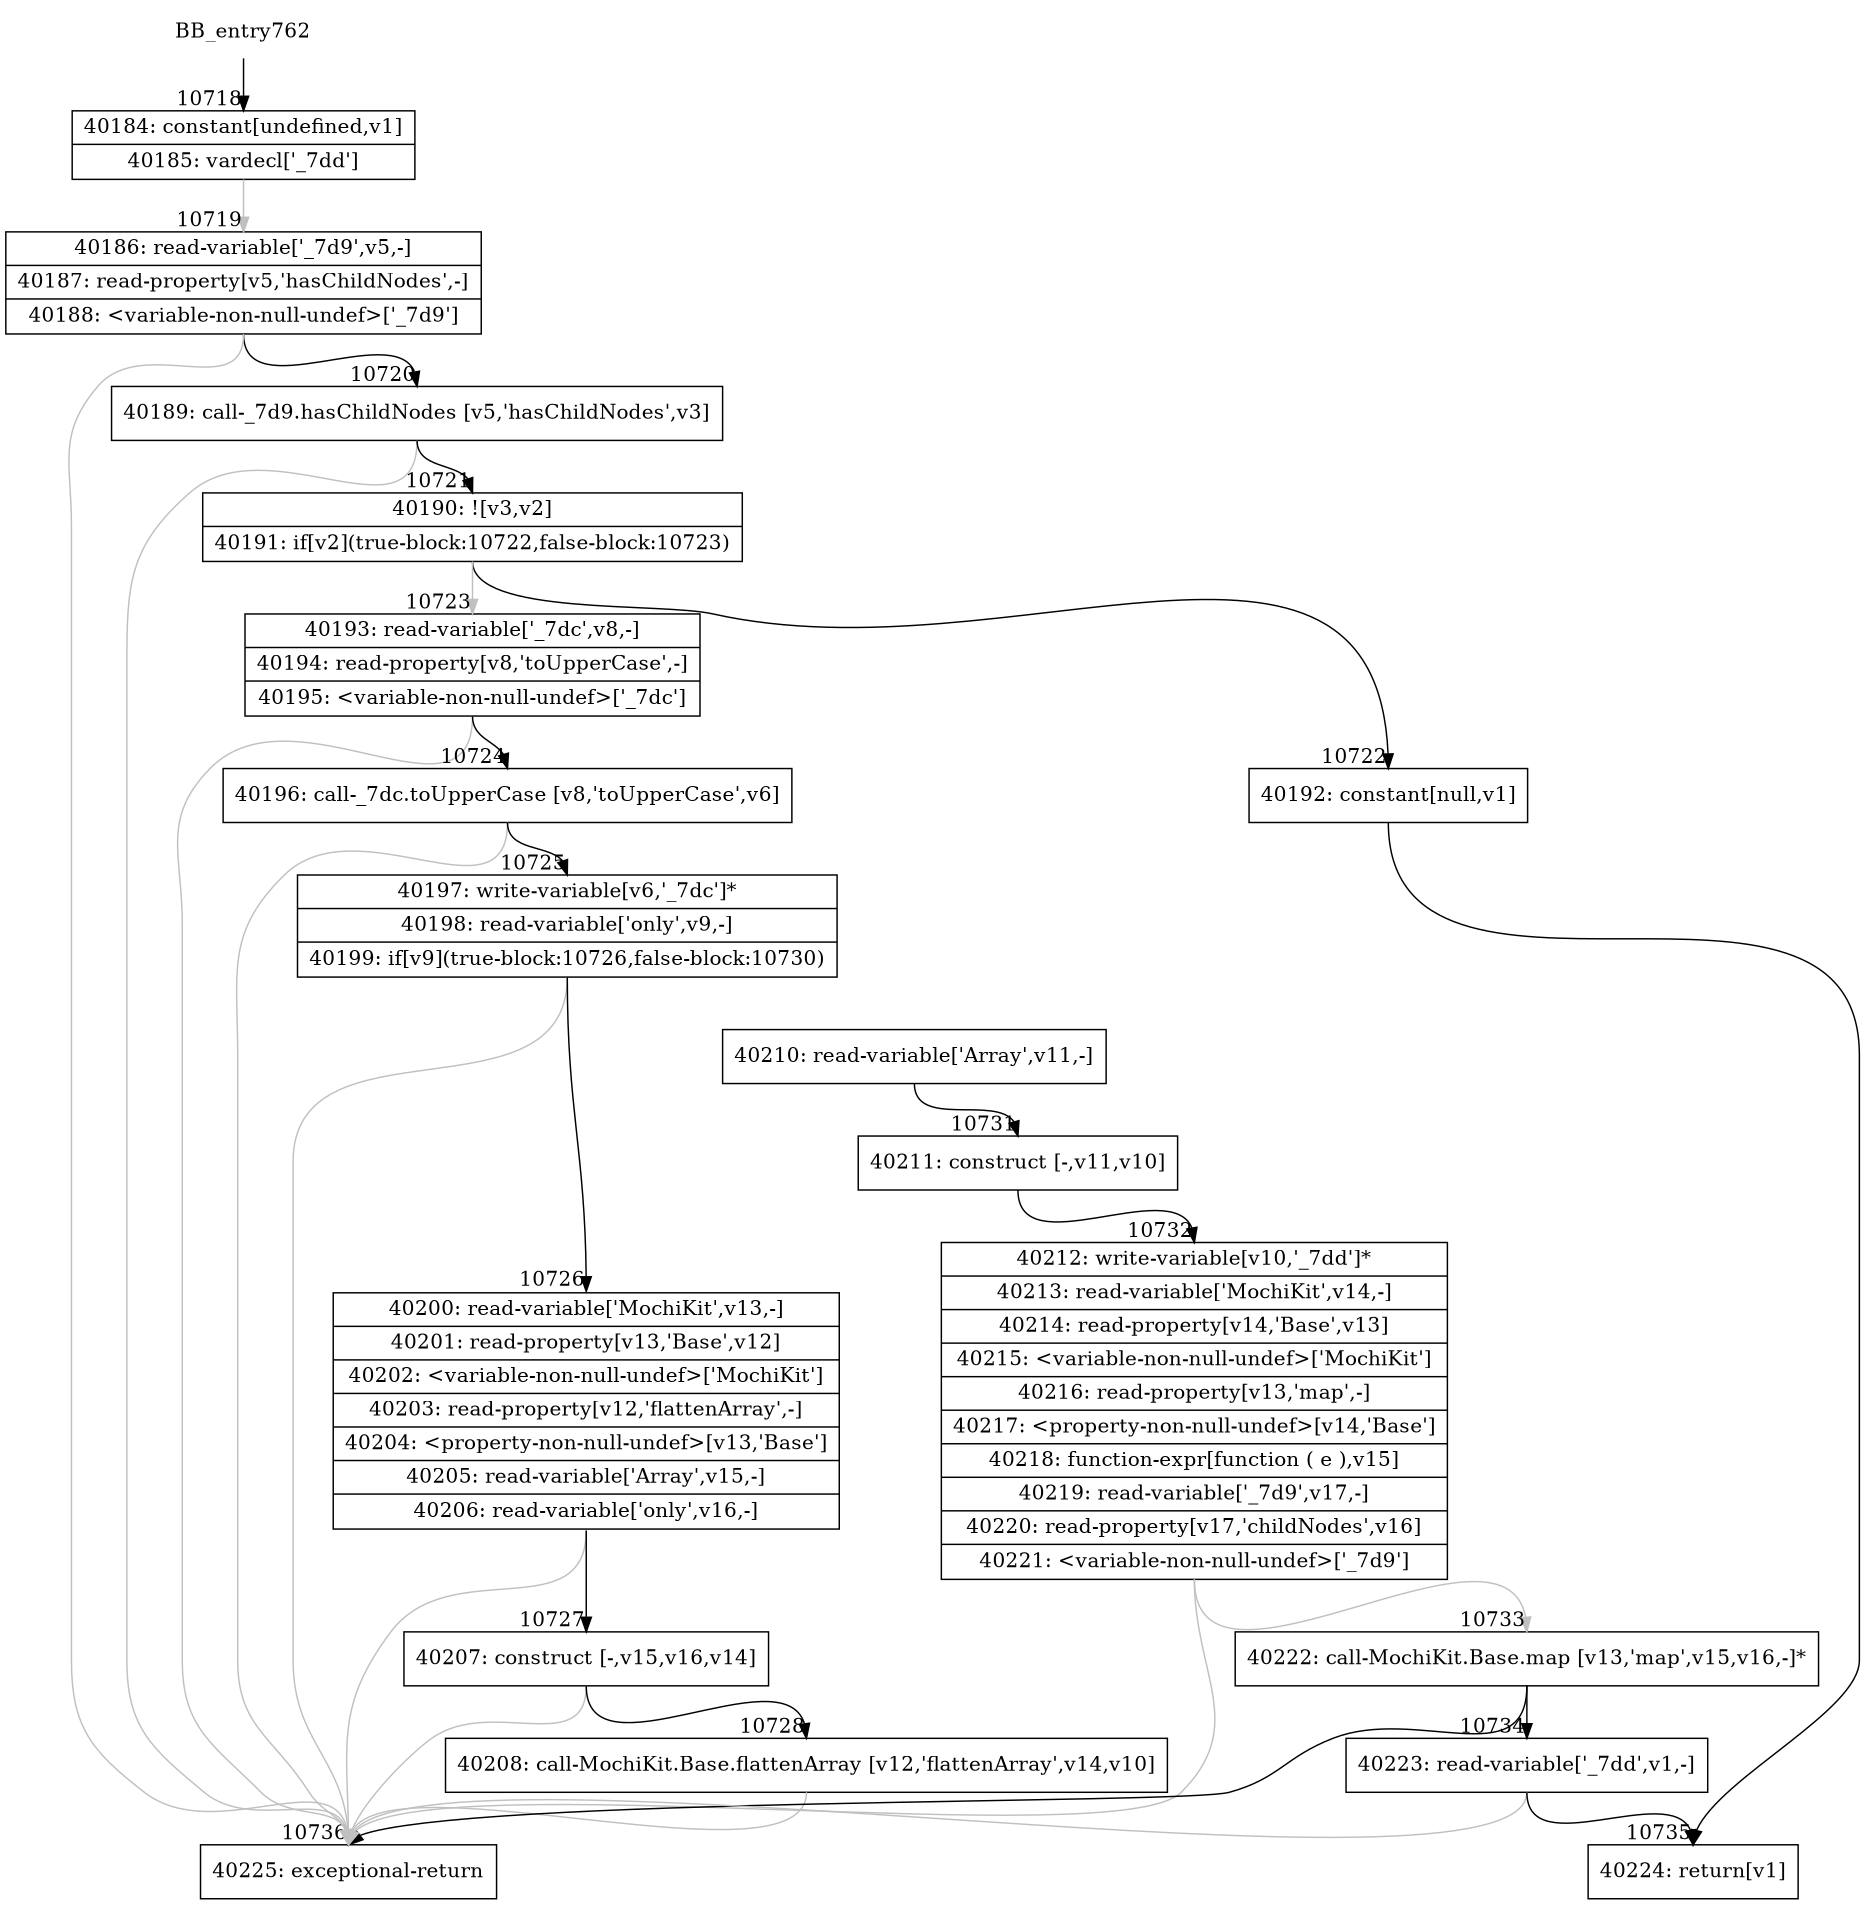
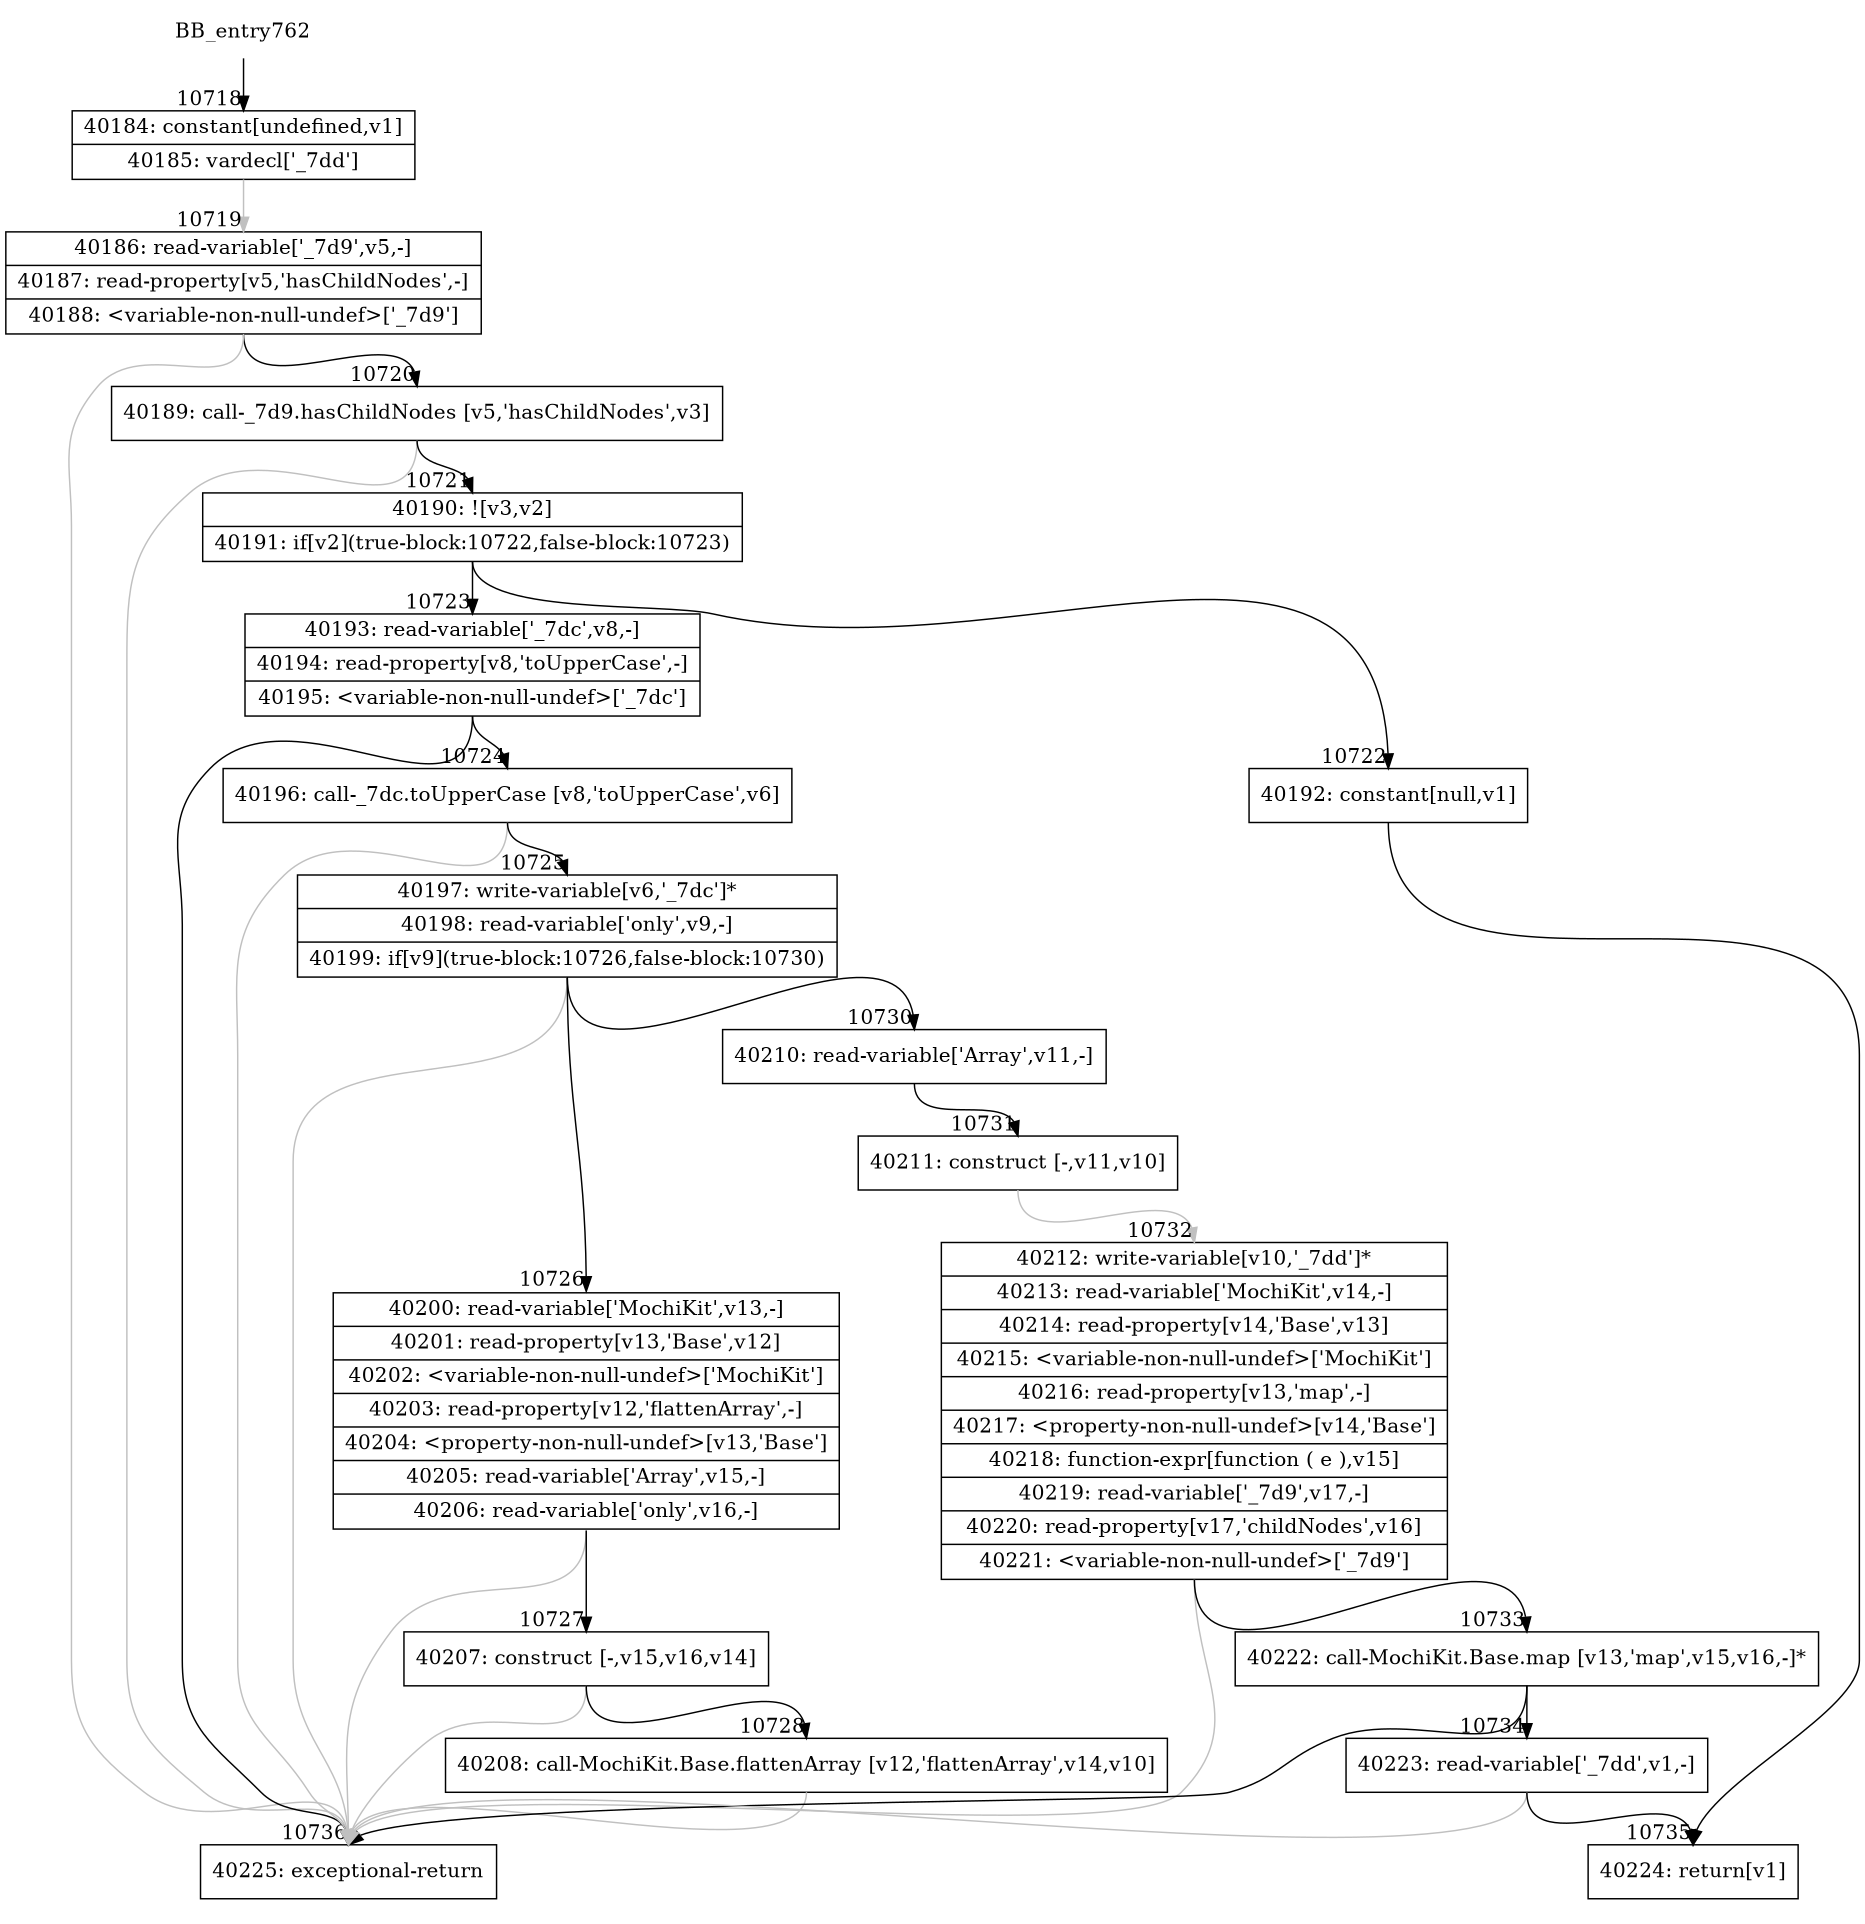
edge "40190: ![v3,v2]" -> "40193: read-variable['_7dc',v8,-]": color gray -> black
edge "40197: write-variable[v6,'_7dc']*" -> "40210: read-variable['Array',v11,-]": added
edge "40193: read-variable['_7dc',v8,-]" -> "40225: exceptional-return": color gray -> black
edge "40211: construct [-,v11,v10]" -> "40212: write-variable[v10,'_7dd']*": color black -> gray
edge "40212: write-variable[v10,'_7dd']*" -> "40222: call-MochiKit.Base.map [v13,'map',v15,v16,-]*": color gray -> black
